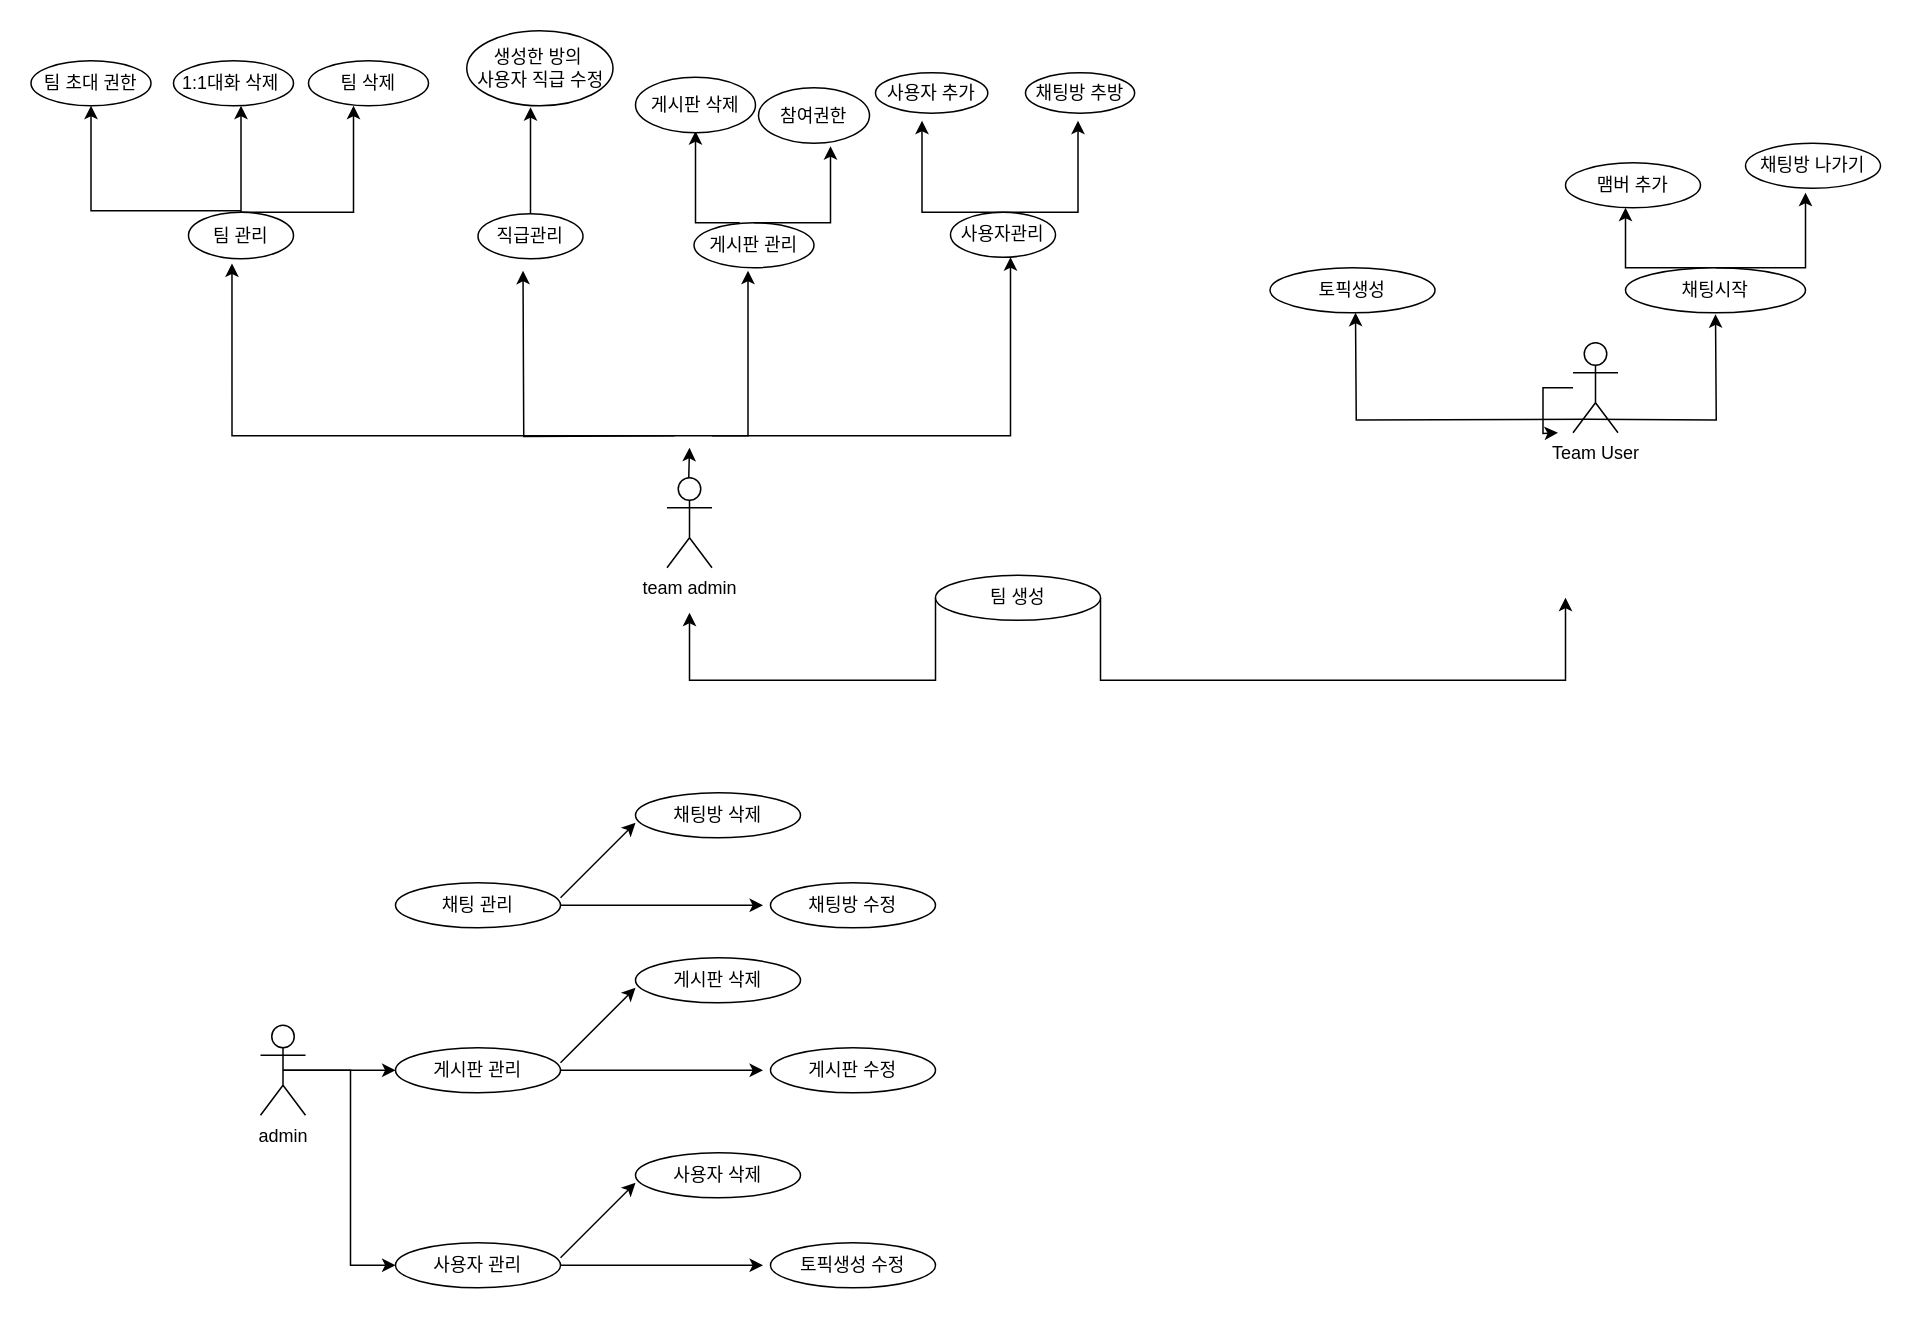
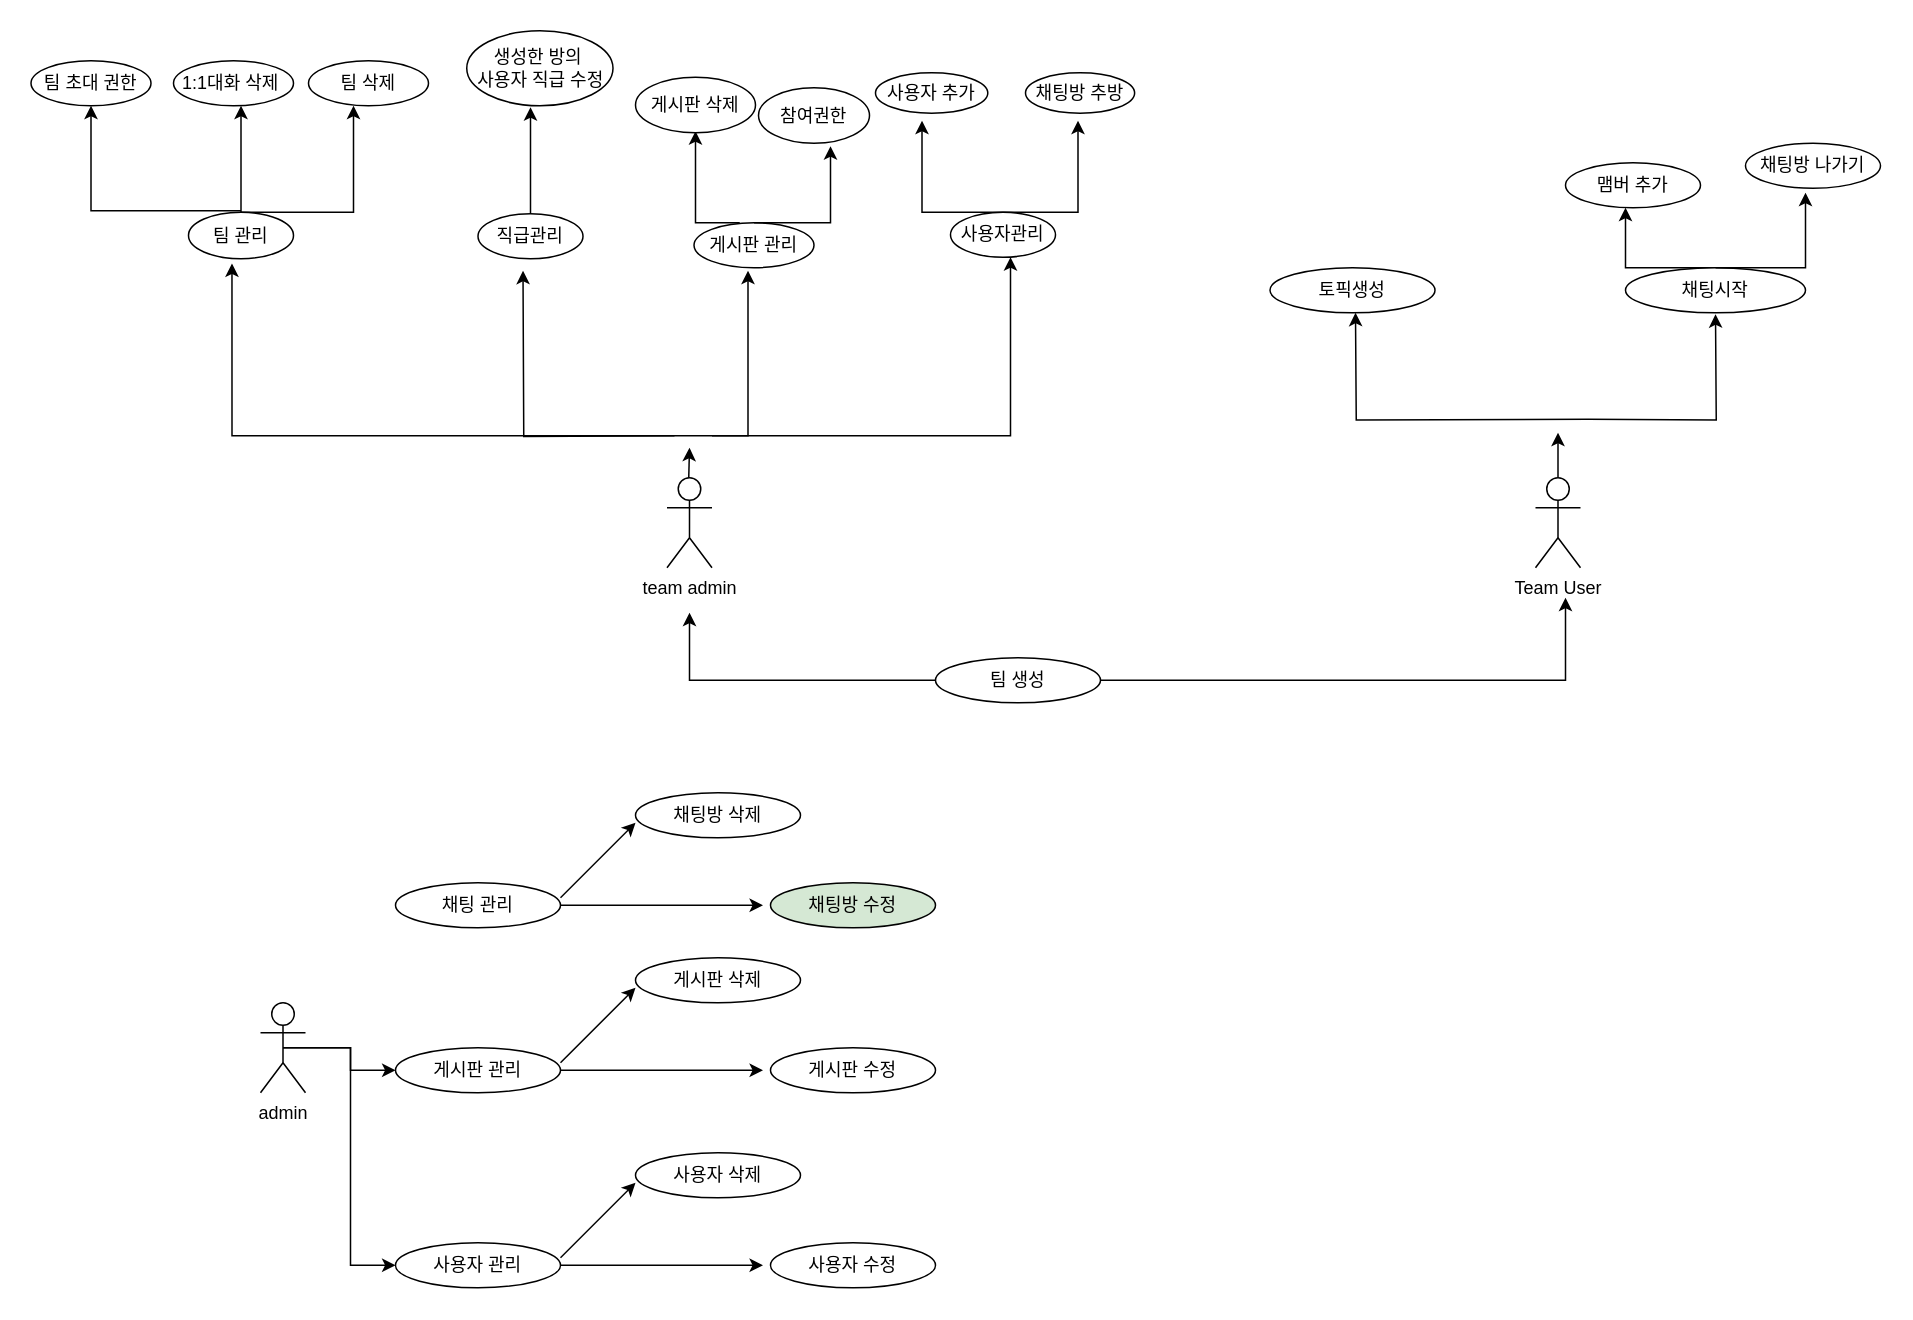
node "Team User": moved (1595, 388) -> (1558, 523)
node "팀 생성": moved (1018, 598) -> (1018, 680)
node "채팅방 수정": fillcolor #ffffff -> #d5e8d4
node "admin": moved (283, 1070) -> (283, 1048)
node "토픽생성 수정": label "토픽생성 수정" -> "사용자 수정"
